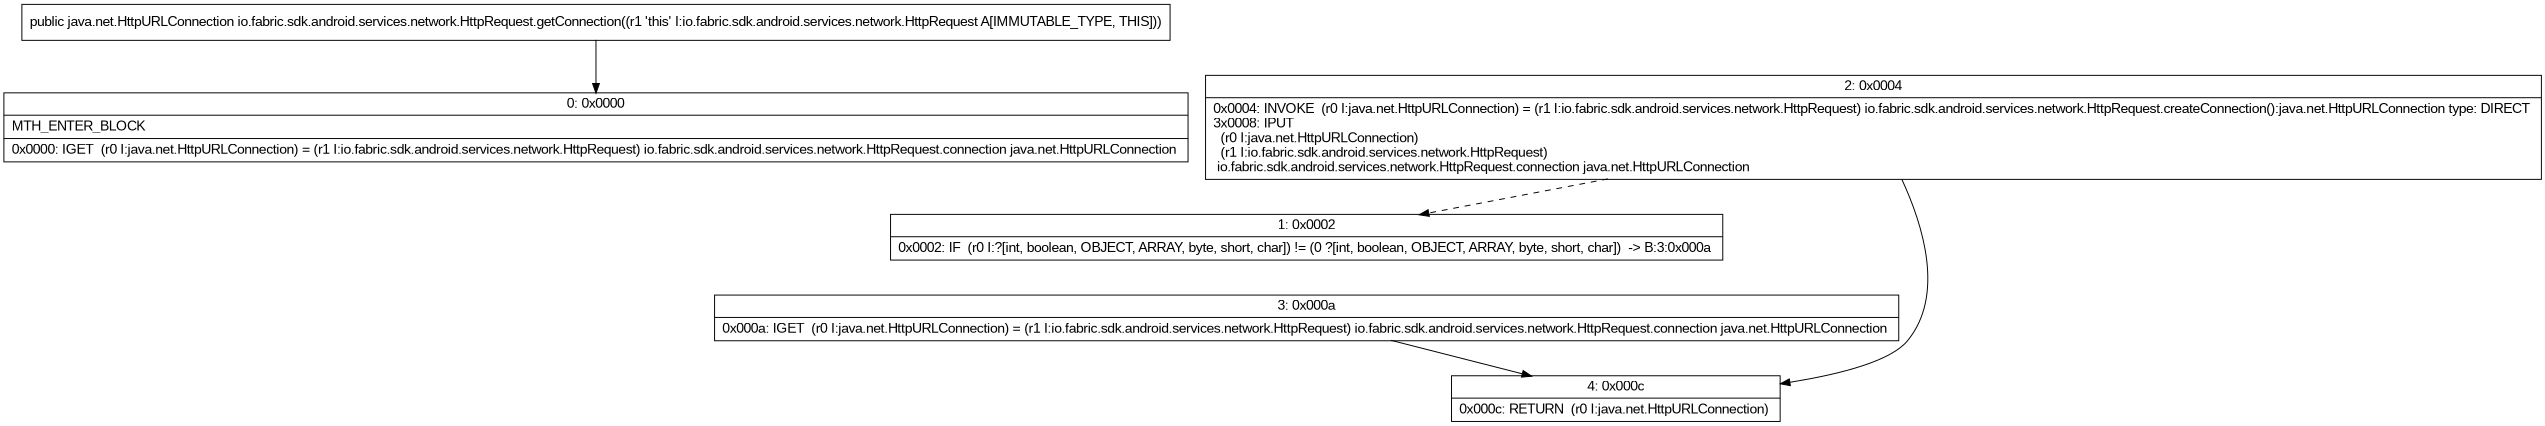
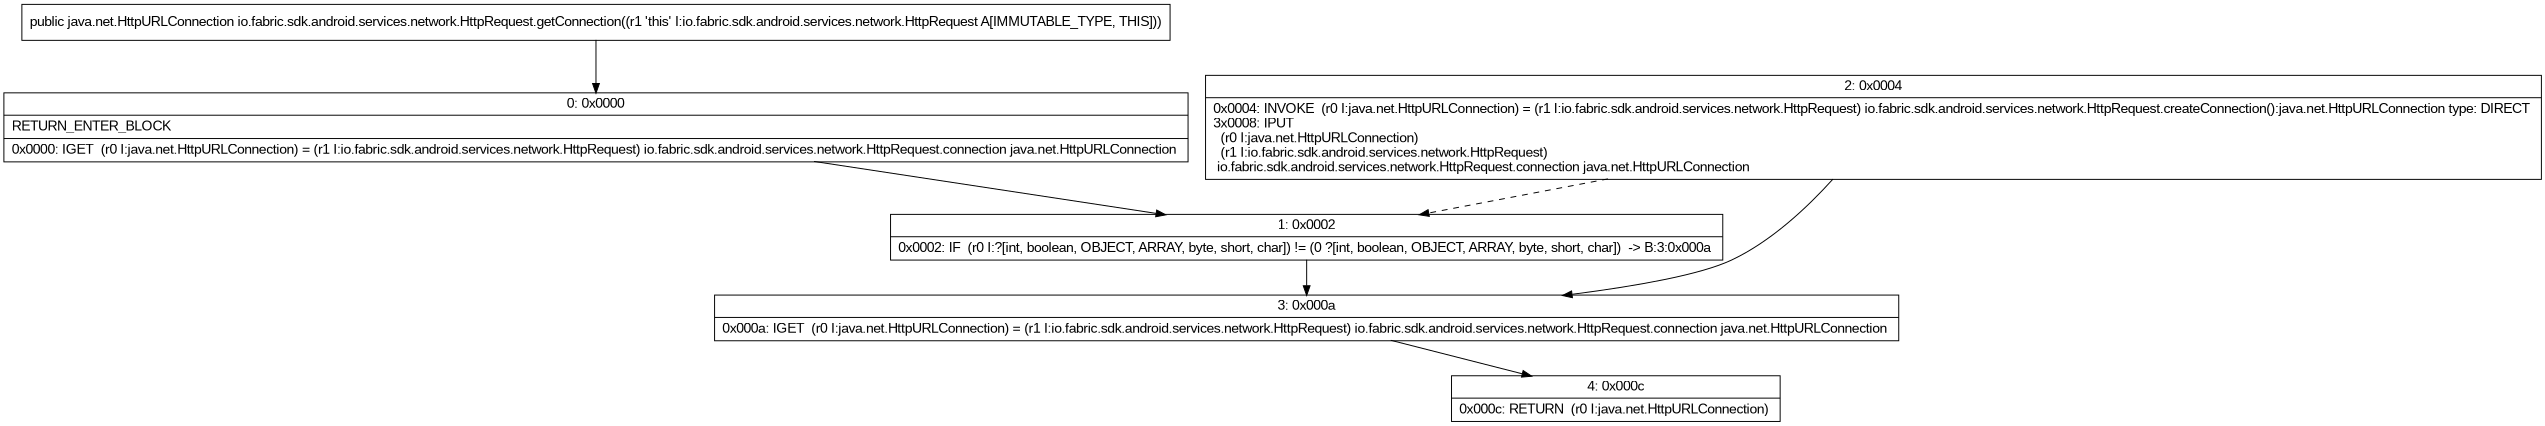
node "0: 0x0000": text "MTH_ENTER_BLOCK" -> "RETURN_ENTER_BLOCK"
edge "0: 0x0000" -> "1: 0x0002": added
edge "1: 0x0002" -> "3: 0x000a": added
edge "2: 0x0004" -> "4: 0x000c": now "2: 0x0004" -> "3: 0x000a"
